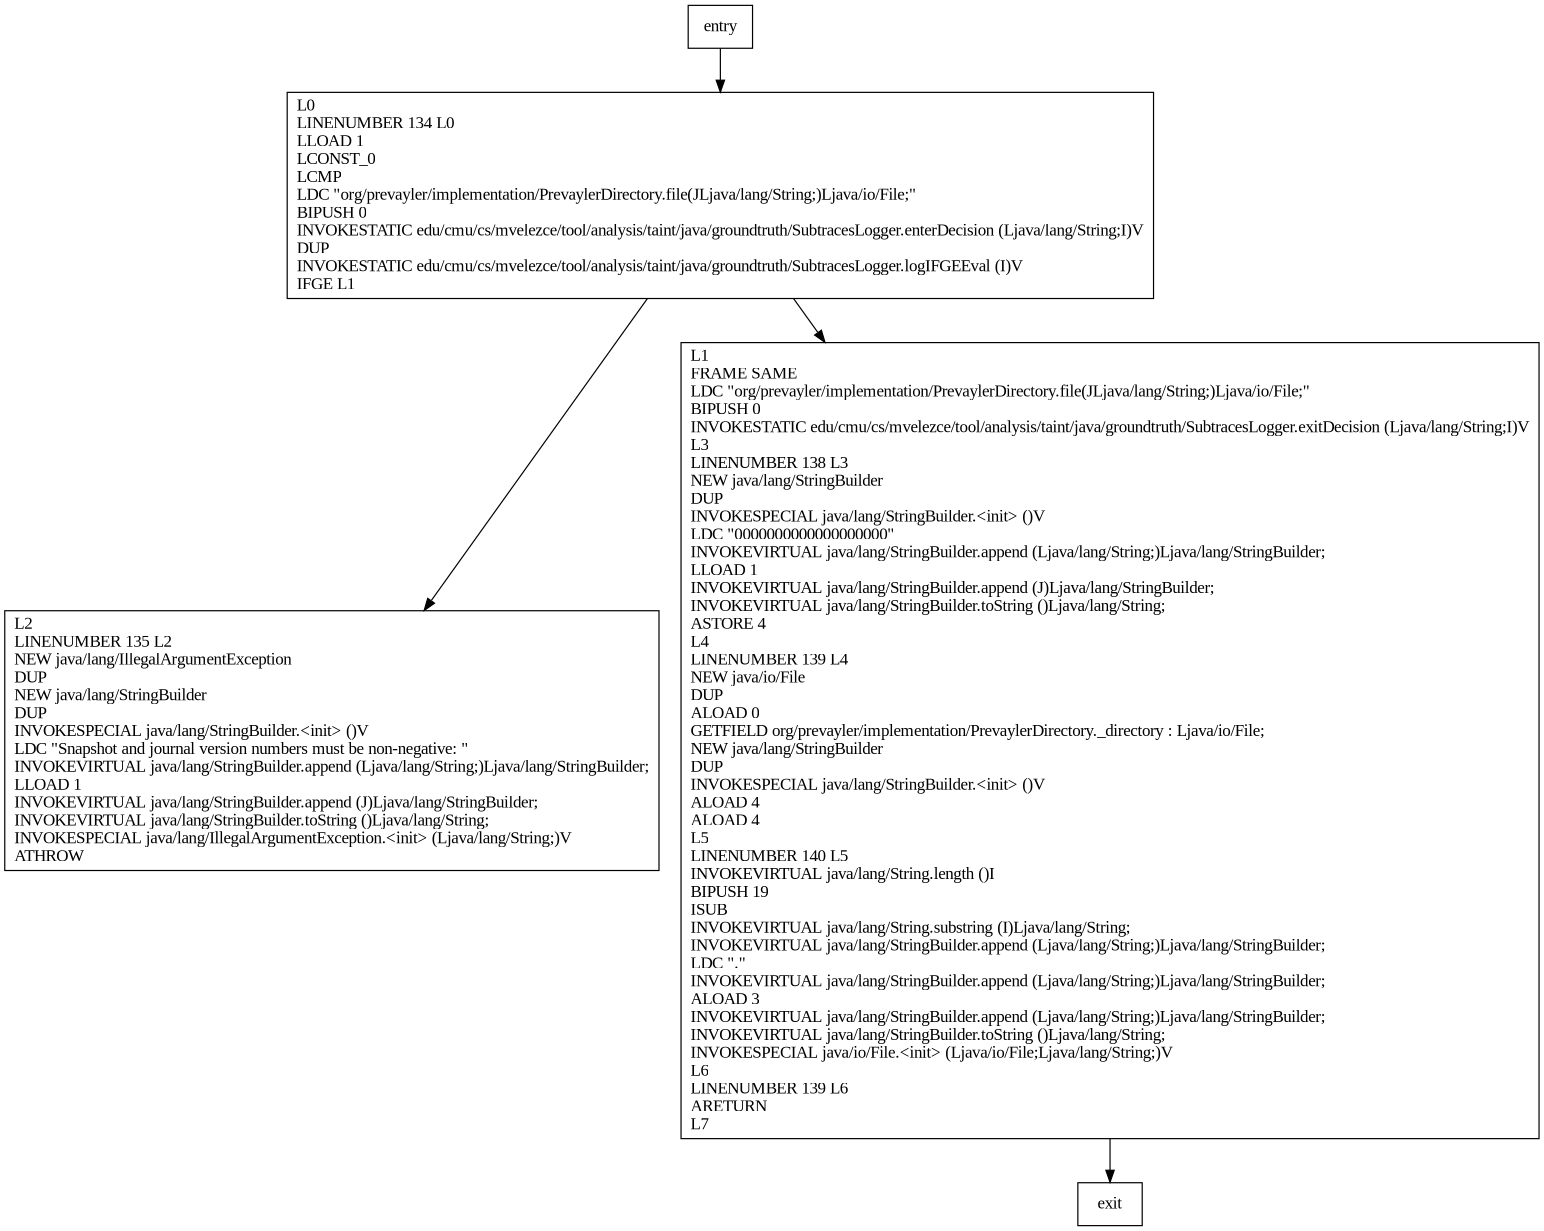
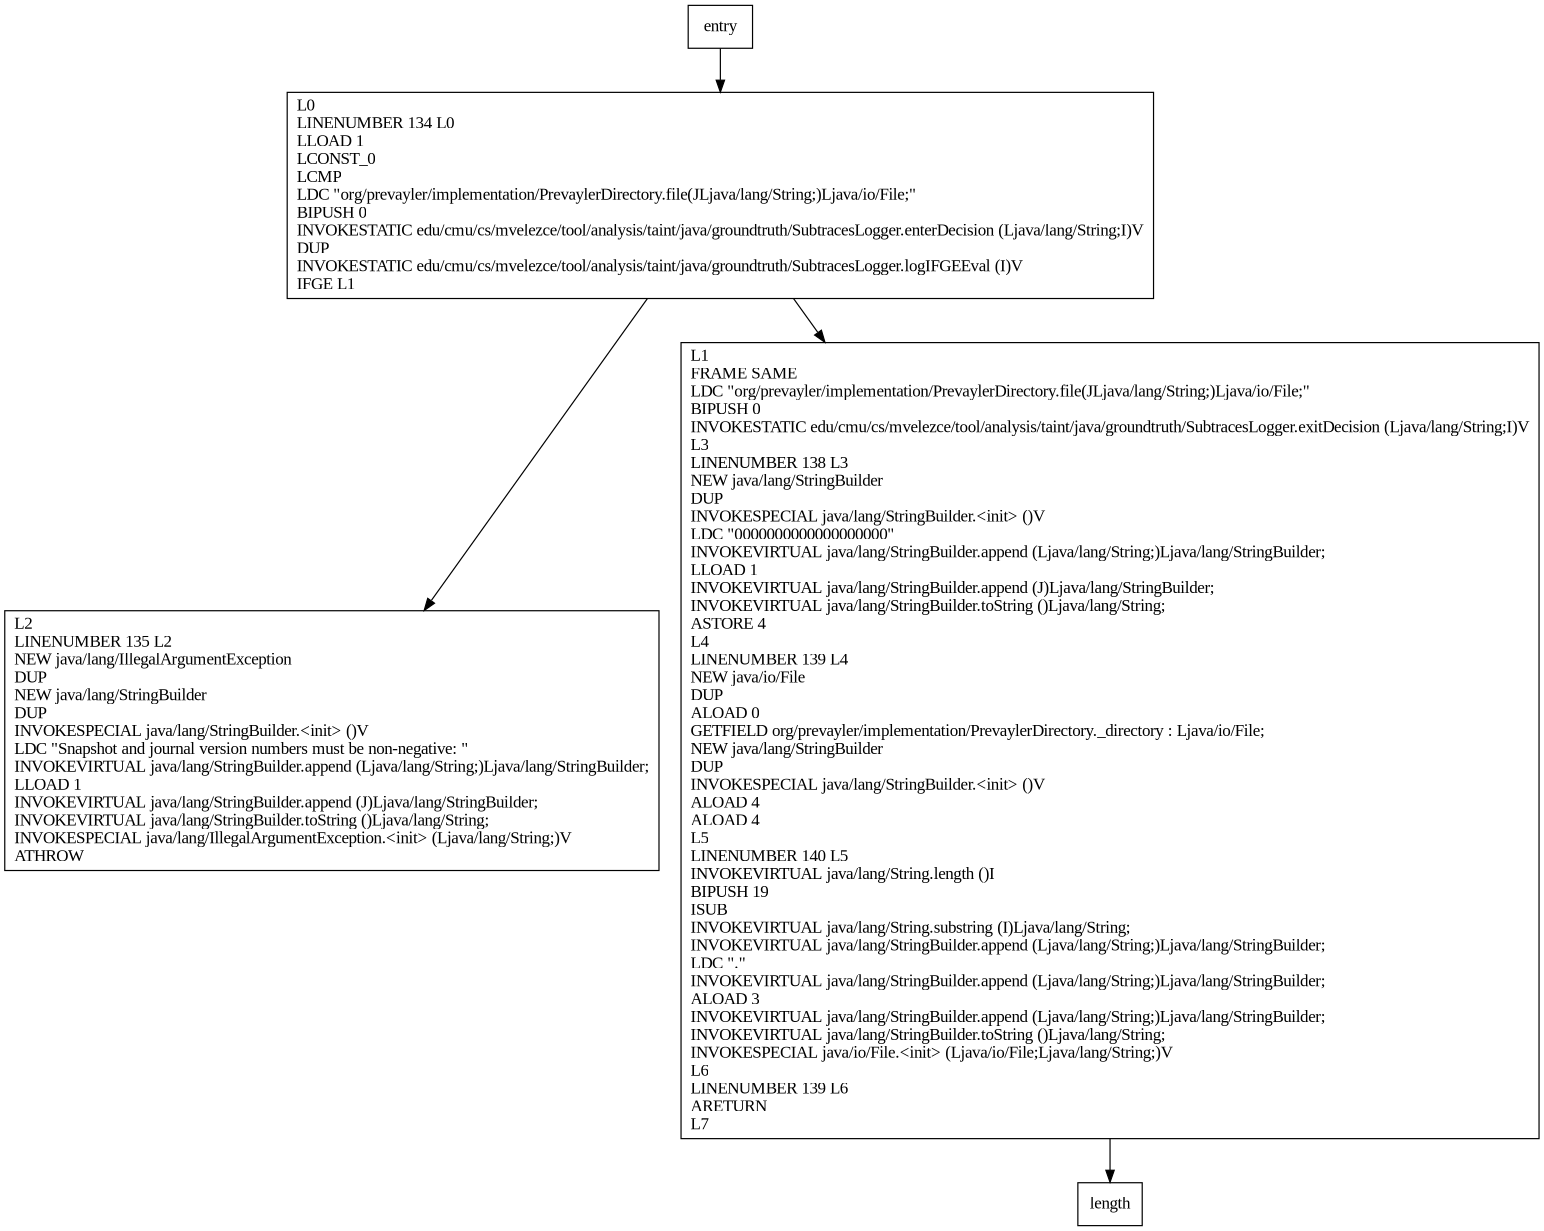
node "exit": label "exit" -> "length"
